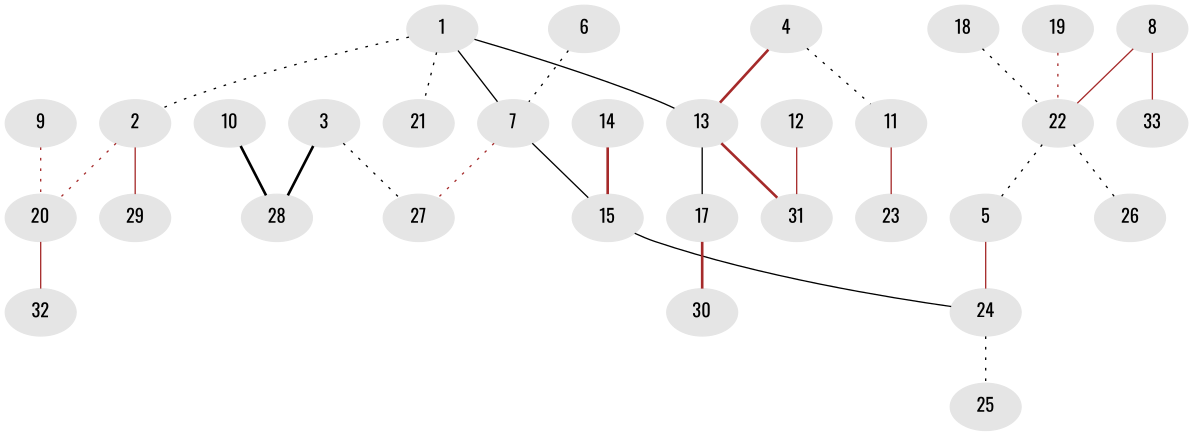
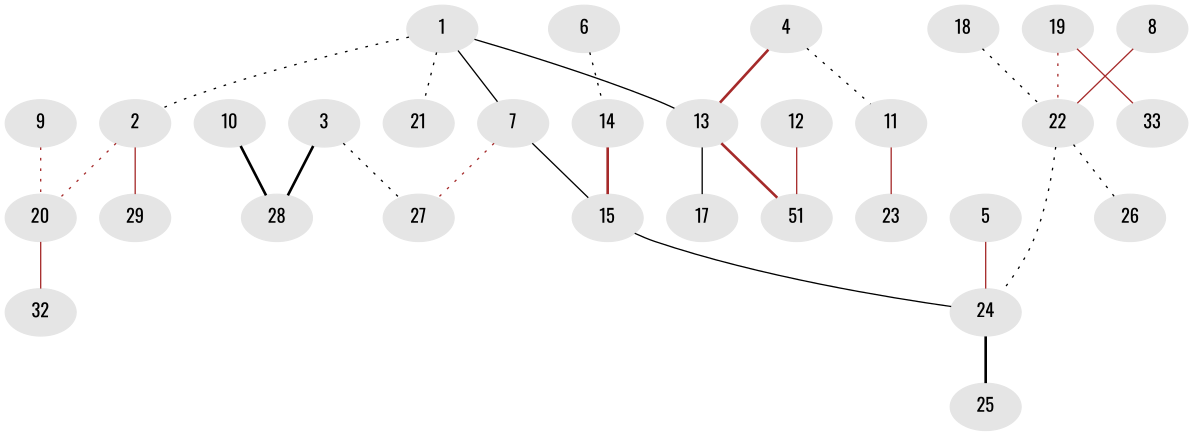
edge "6" -- "7": now "6" -- "14"
edge "8" -- "33": now "19" -- "33"
edge "22" -- "5": now "22" -- "24"
node "31": label "31" -> "51"
node "30": removed
edge "24" -- "25": style dotted -> bold
